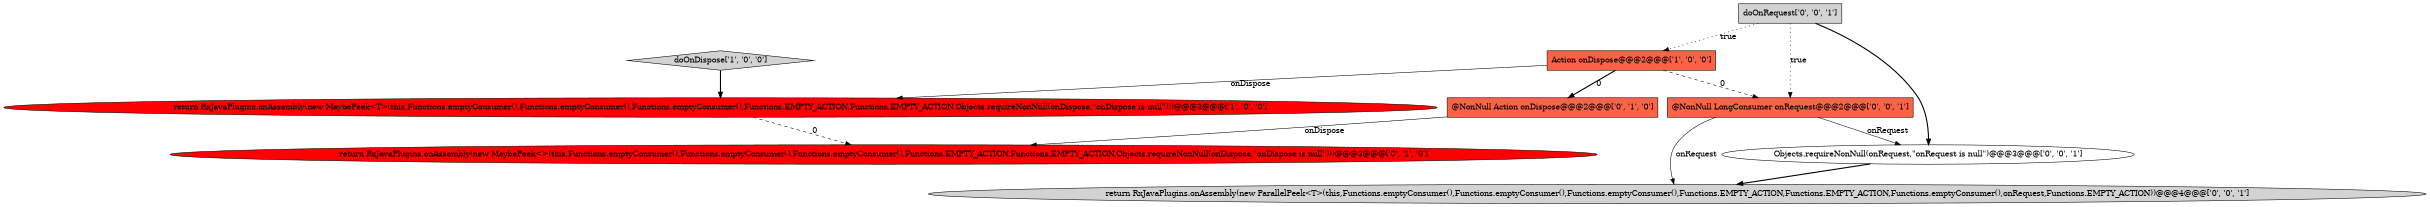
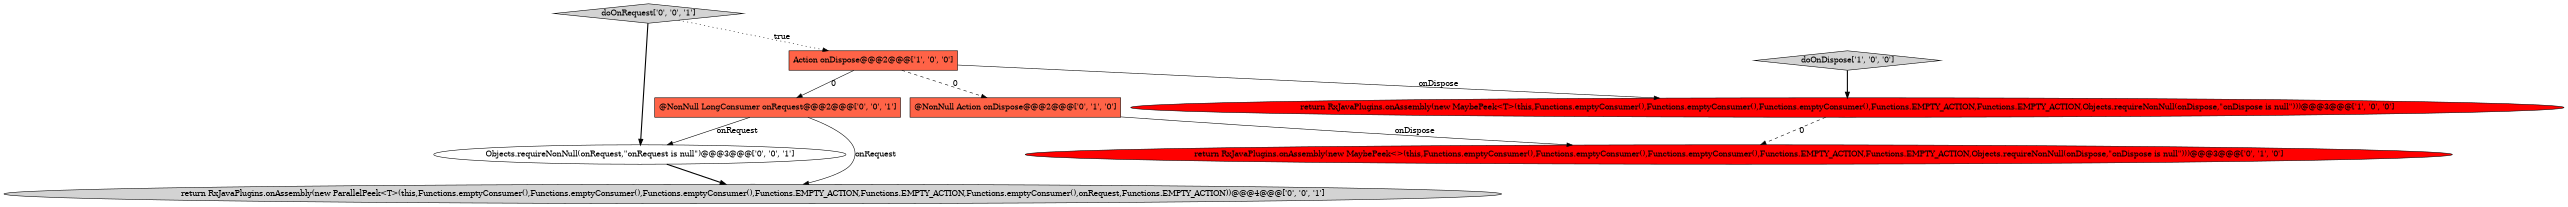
node "doOnRequest['0', '0', '1']": shape box -> diamond
edge "doOnRequest['0', '0', '1']" -> "@NonNull LongConsumer onRequest@@@2@@@['0', '0', '1']": removed, label "true"
edge "Action onDispose@@@2@@@['1', '0', '0']" -> "@NonNull Action onDispose@@@2@@@['0', '1', '0']": style bold -> dashed
edge "Action onDispose@@@2@@@['1', '0', '0']" -> "@NonNull LongConsumer onRequest@@@2@@@['0', '0', '1']": style dashed -> solid
